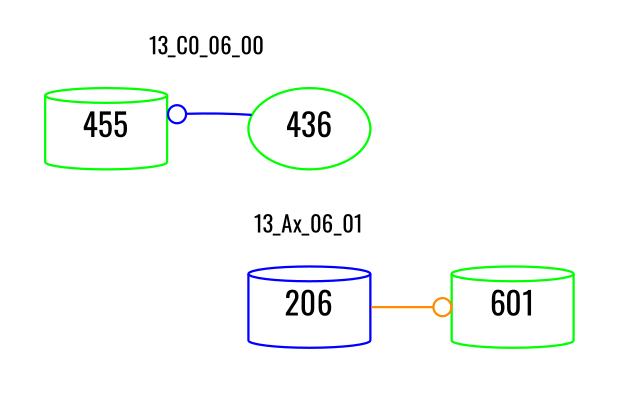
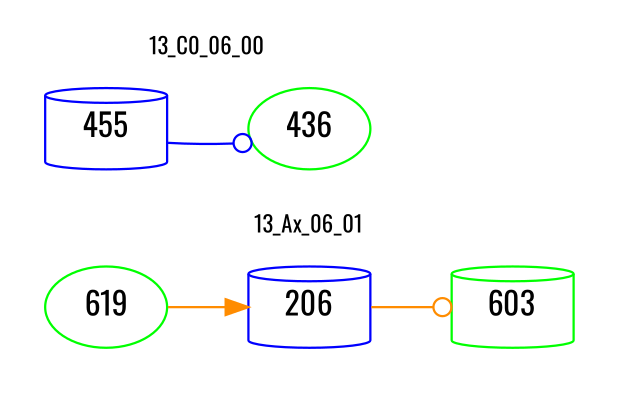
edge "436" -> "455": reversed
node "455": color green -> blue
node "619": added
node "601": label "601" -> "603"
